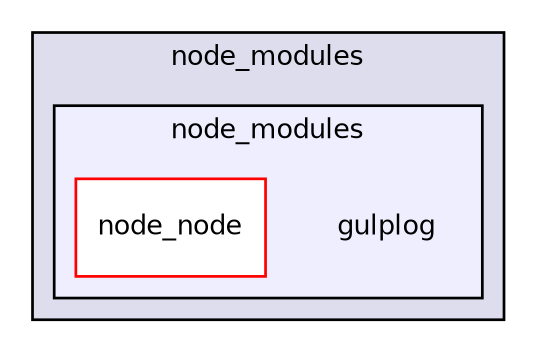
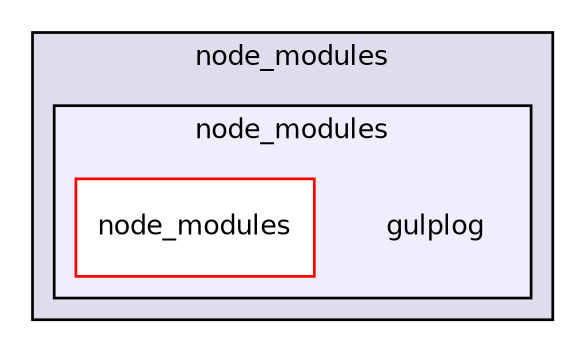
node "node_node": label "node_node" -> "node_modules"
